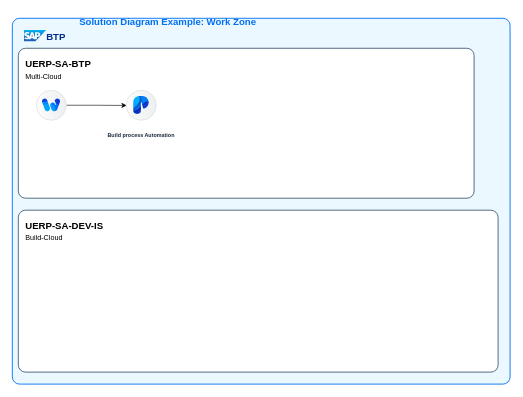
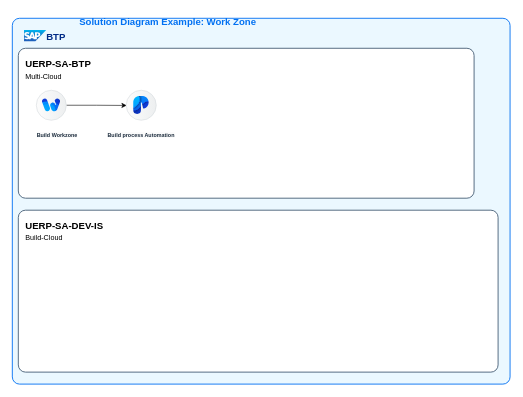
node "Build Workzone": added
